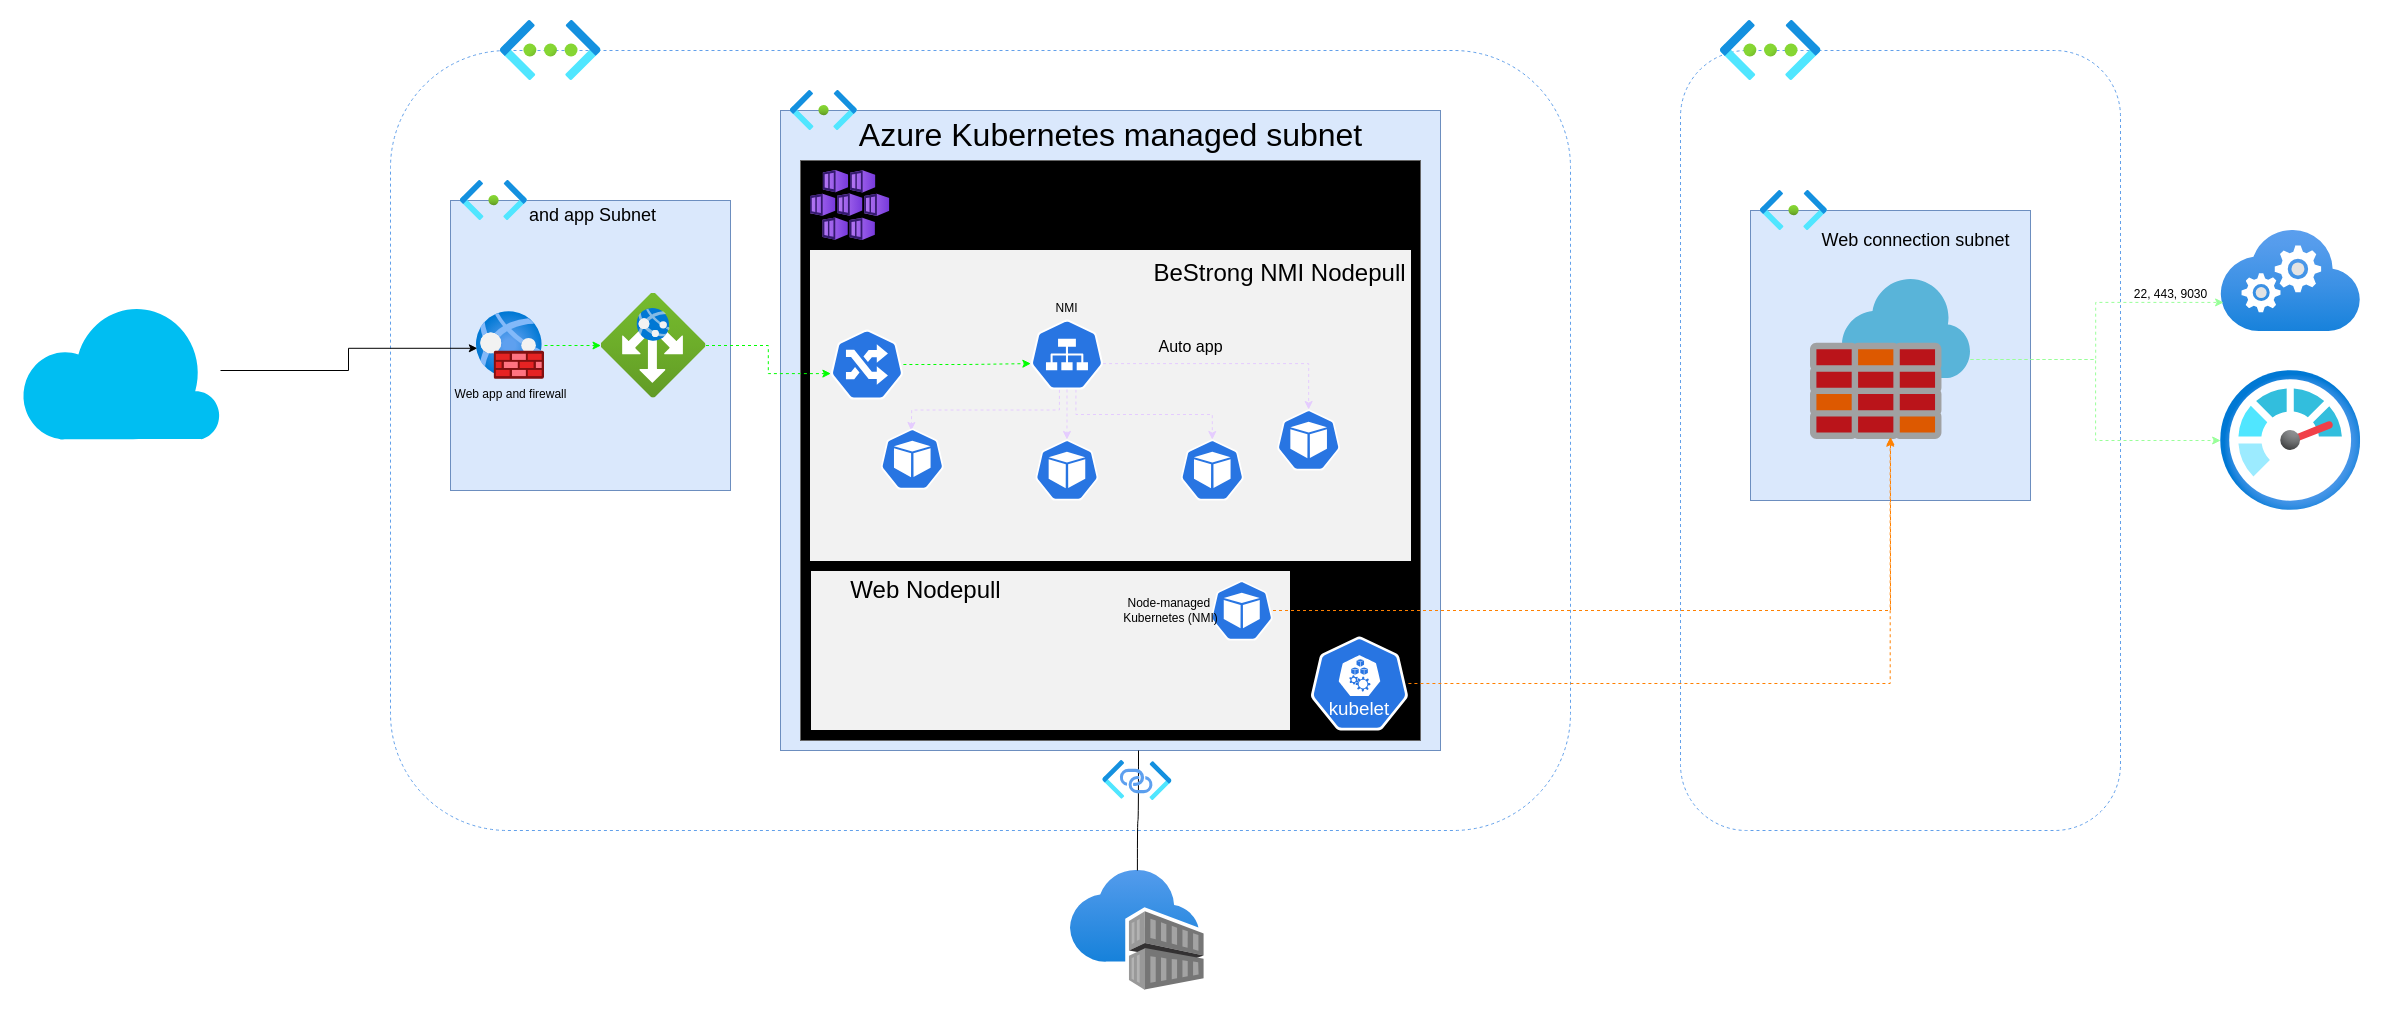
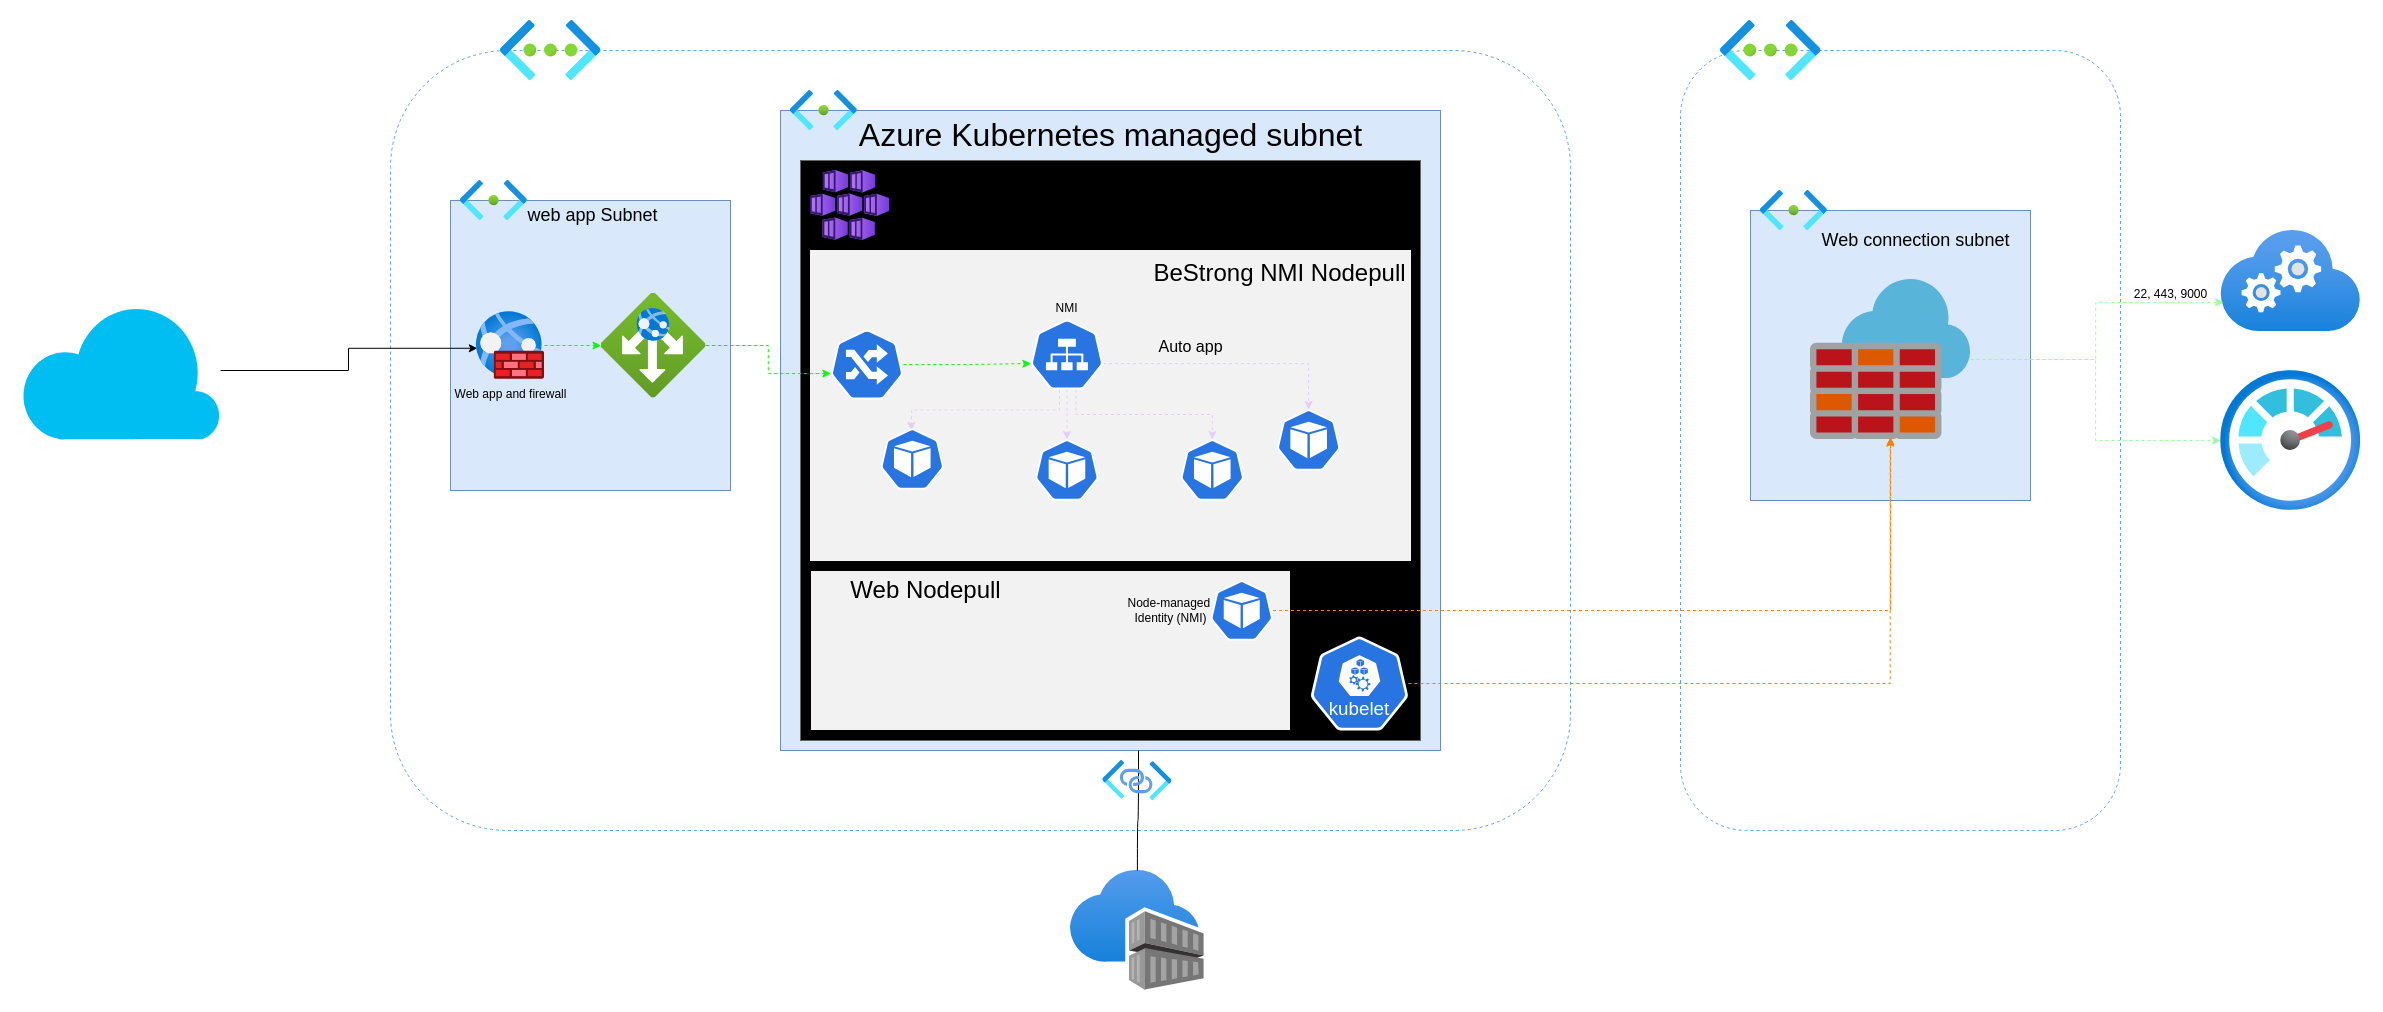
node "and app Subnet": label "and app Subnet" -> "web app Subnet"
node "22, 443, 9030": label "22, 443, 9030" -> "22, 443, 9000"
node "Node-managed Kubernetes (NMI)": label "Node-managed Kubernetes (NMI)" -> "Node-managed Identity (NMI)"
